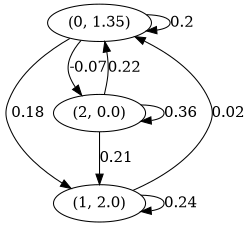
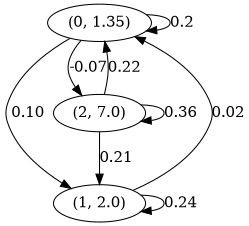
edge "(0, 1.35)" -> "(1, 2.0)": label "0.18" -> "0.10"
node "(2, 0.0)": label "(2, 0.0)" -> "(2, 7.0)"
